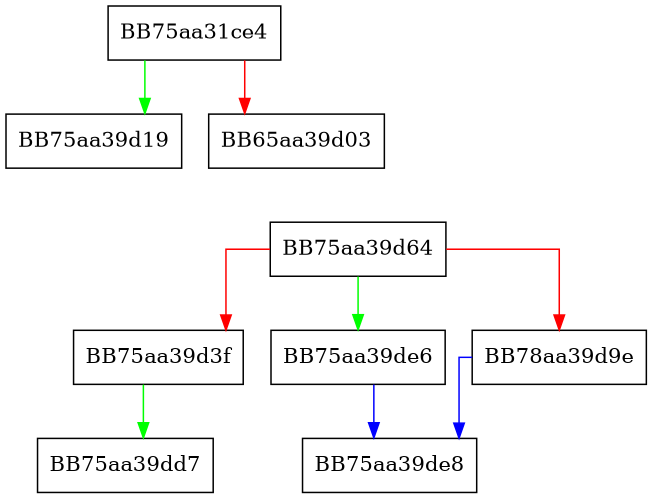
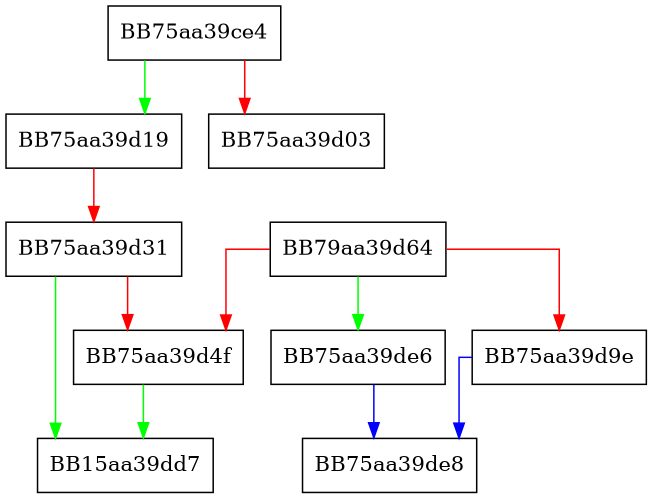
node "BB75aa31ce4": label "BB75aa31ce4" -> "BB75aa39ce4"
node "BB65aa39d03": label "BB65aa39d03" -> "BB75aa39d03"
node "BB75aa39d31": added
node "BB75aa39d64": label "BB75aa39d64" -> "BB79aa39d64"
node "BB75aa39d3f": label "BB75aa39d3f" -> "BB75aa39d4f"
node "BB78aa39d9e": label "BB78aa39d9e" -> "BB75aa39d9e"
node "BB75aa39dd7": label "BB75aa39dd7" -> "BB15aa39dd7"
